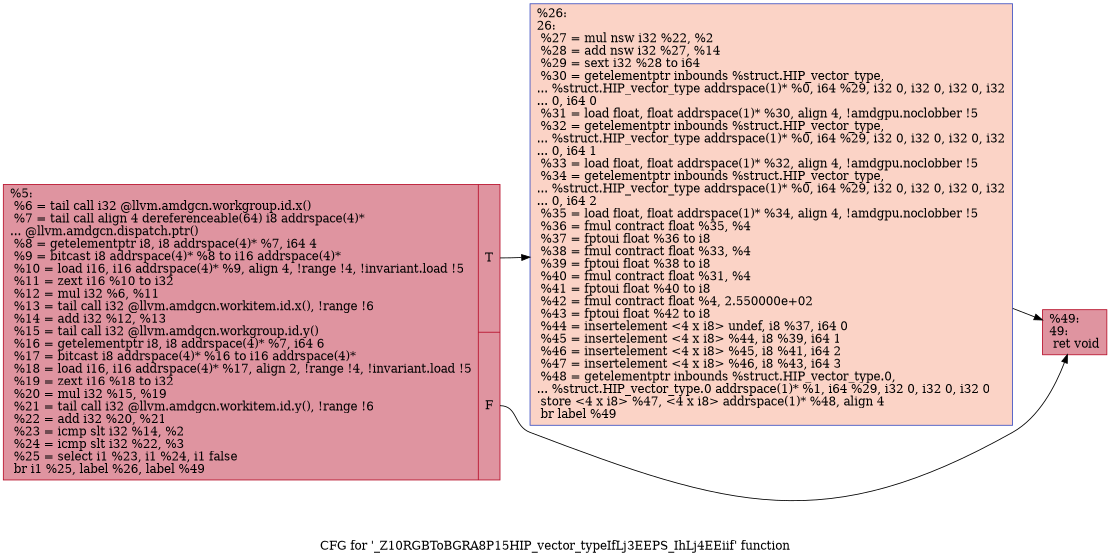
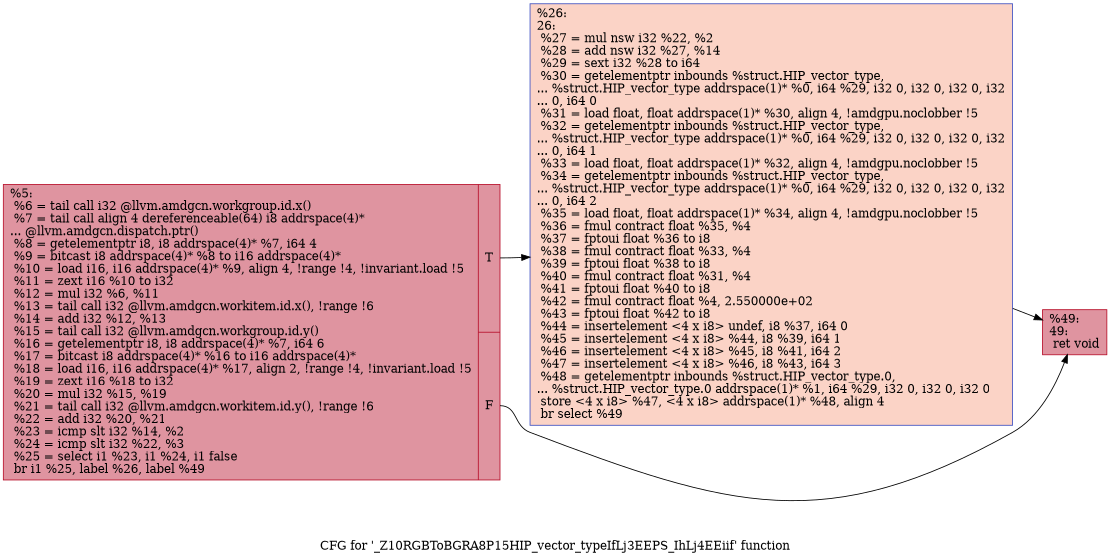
node "%26:": text "br label %49" -> "br select %49"
